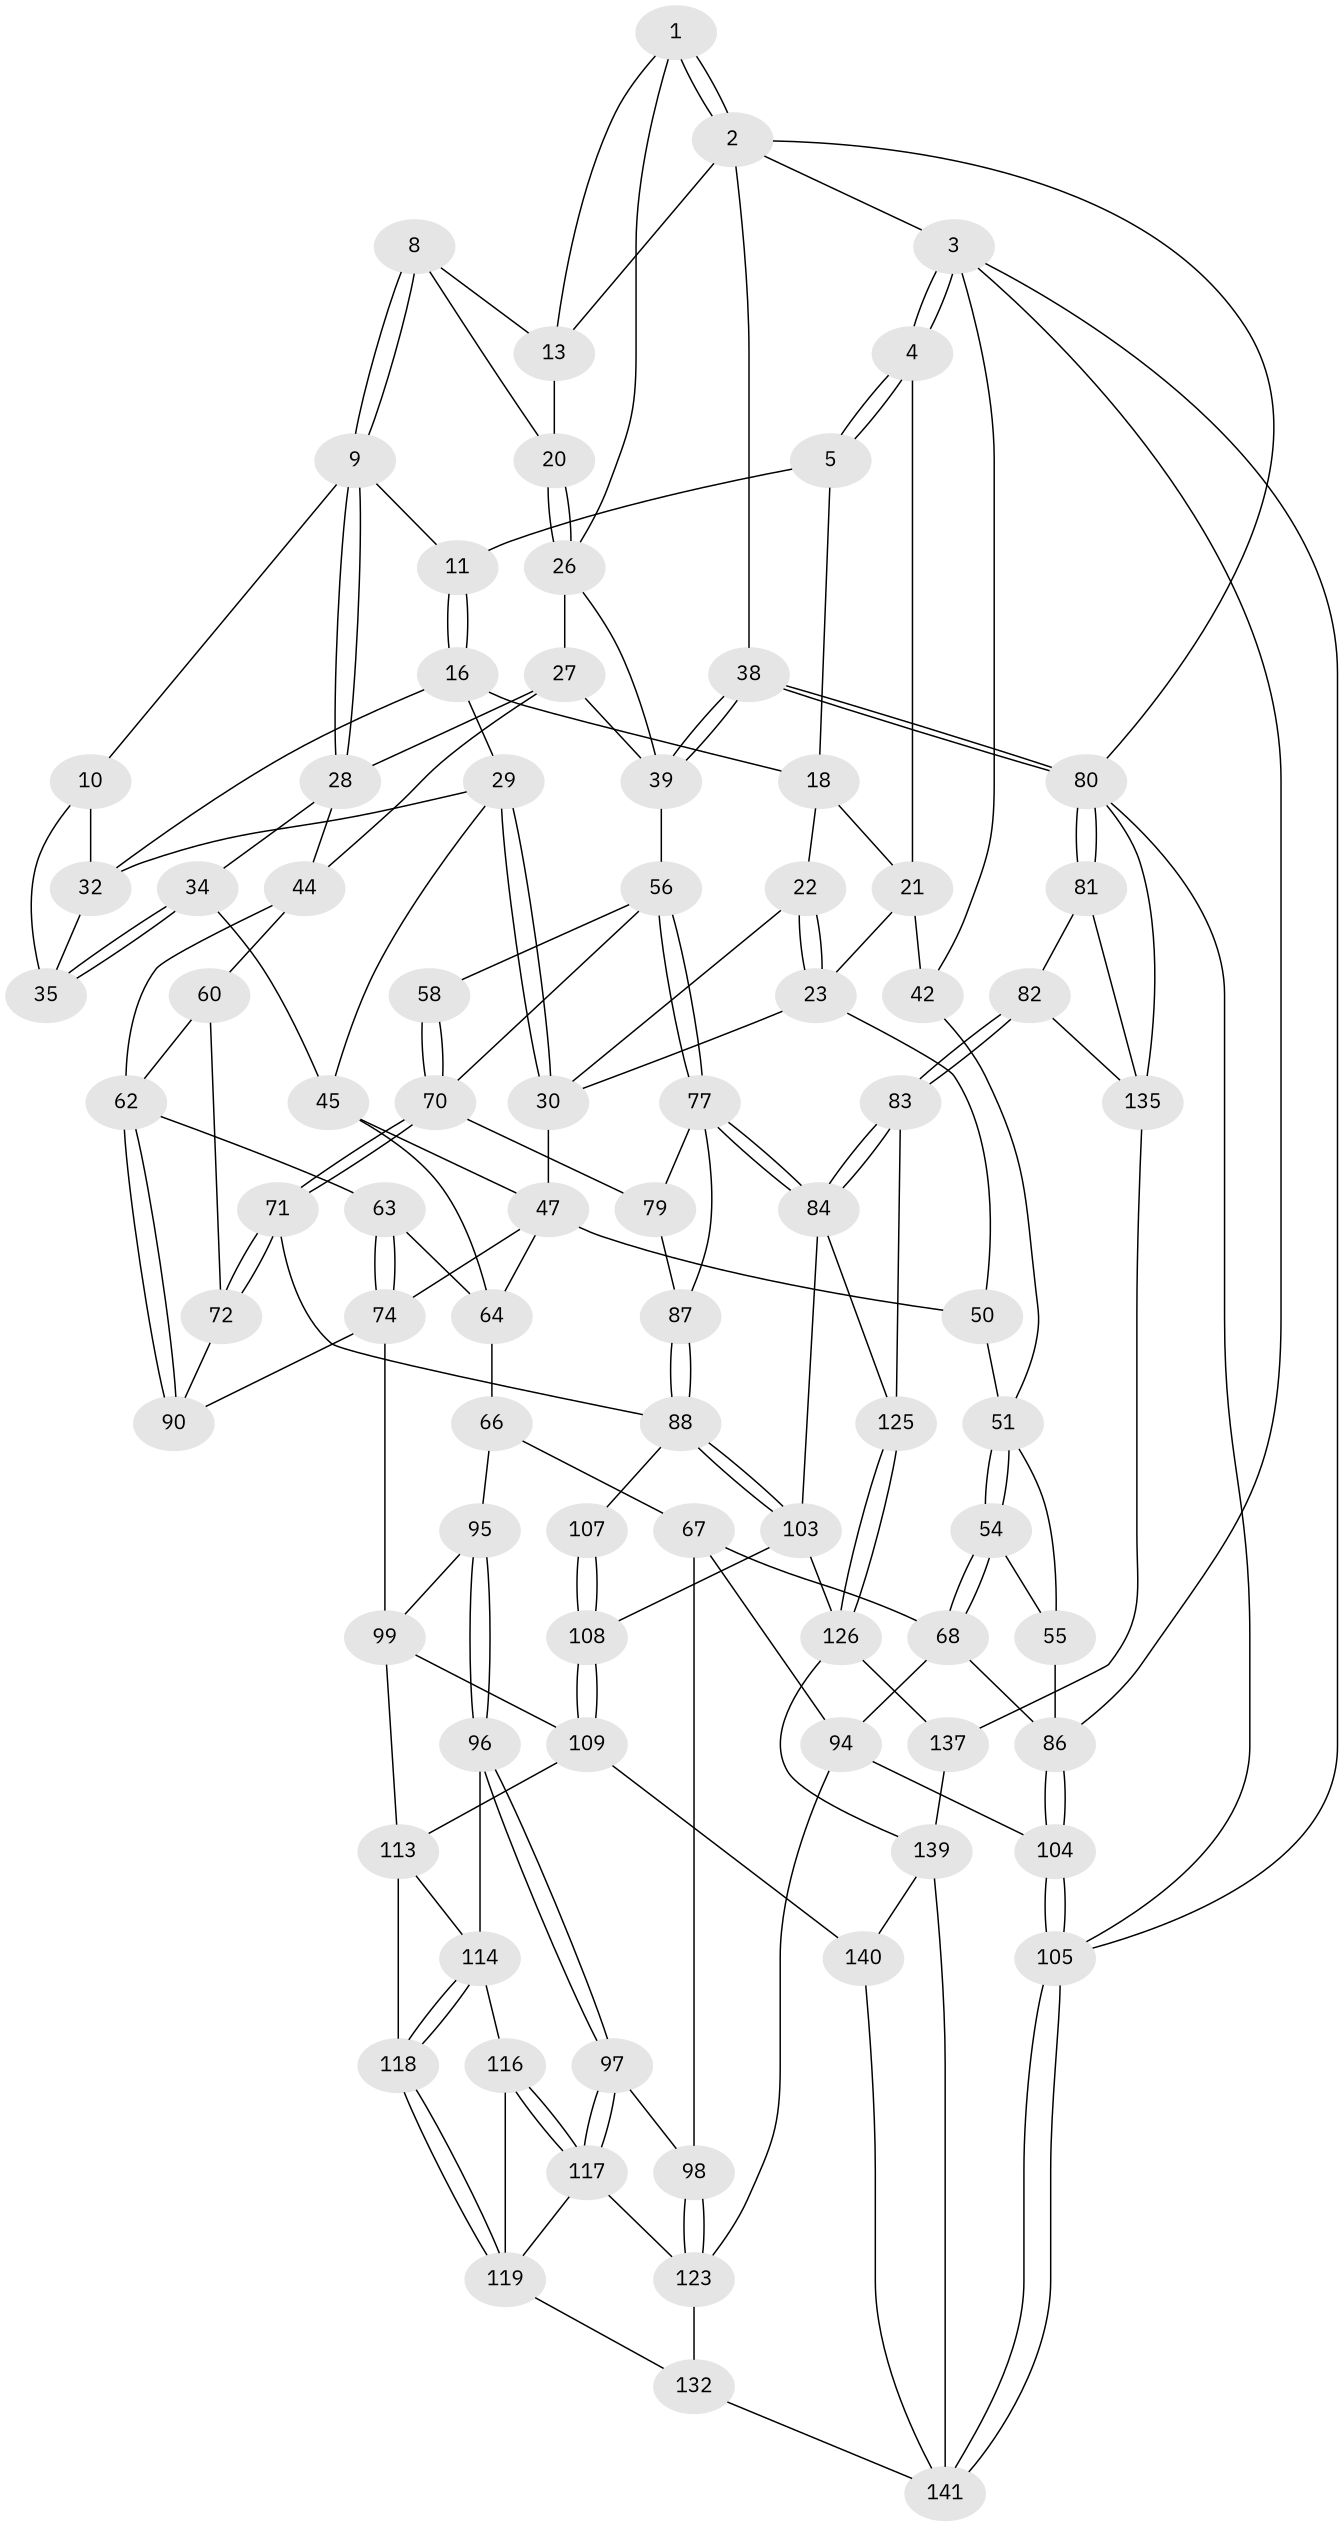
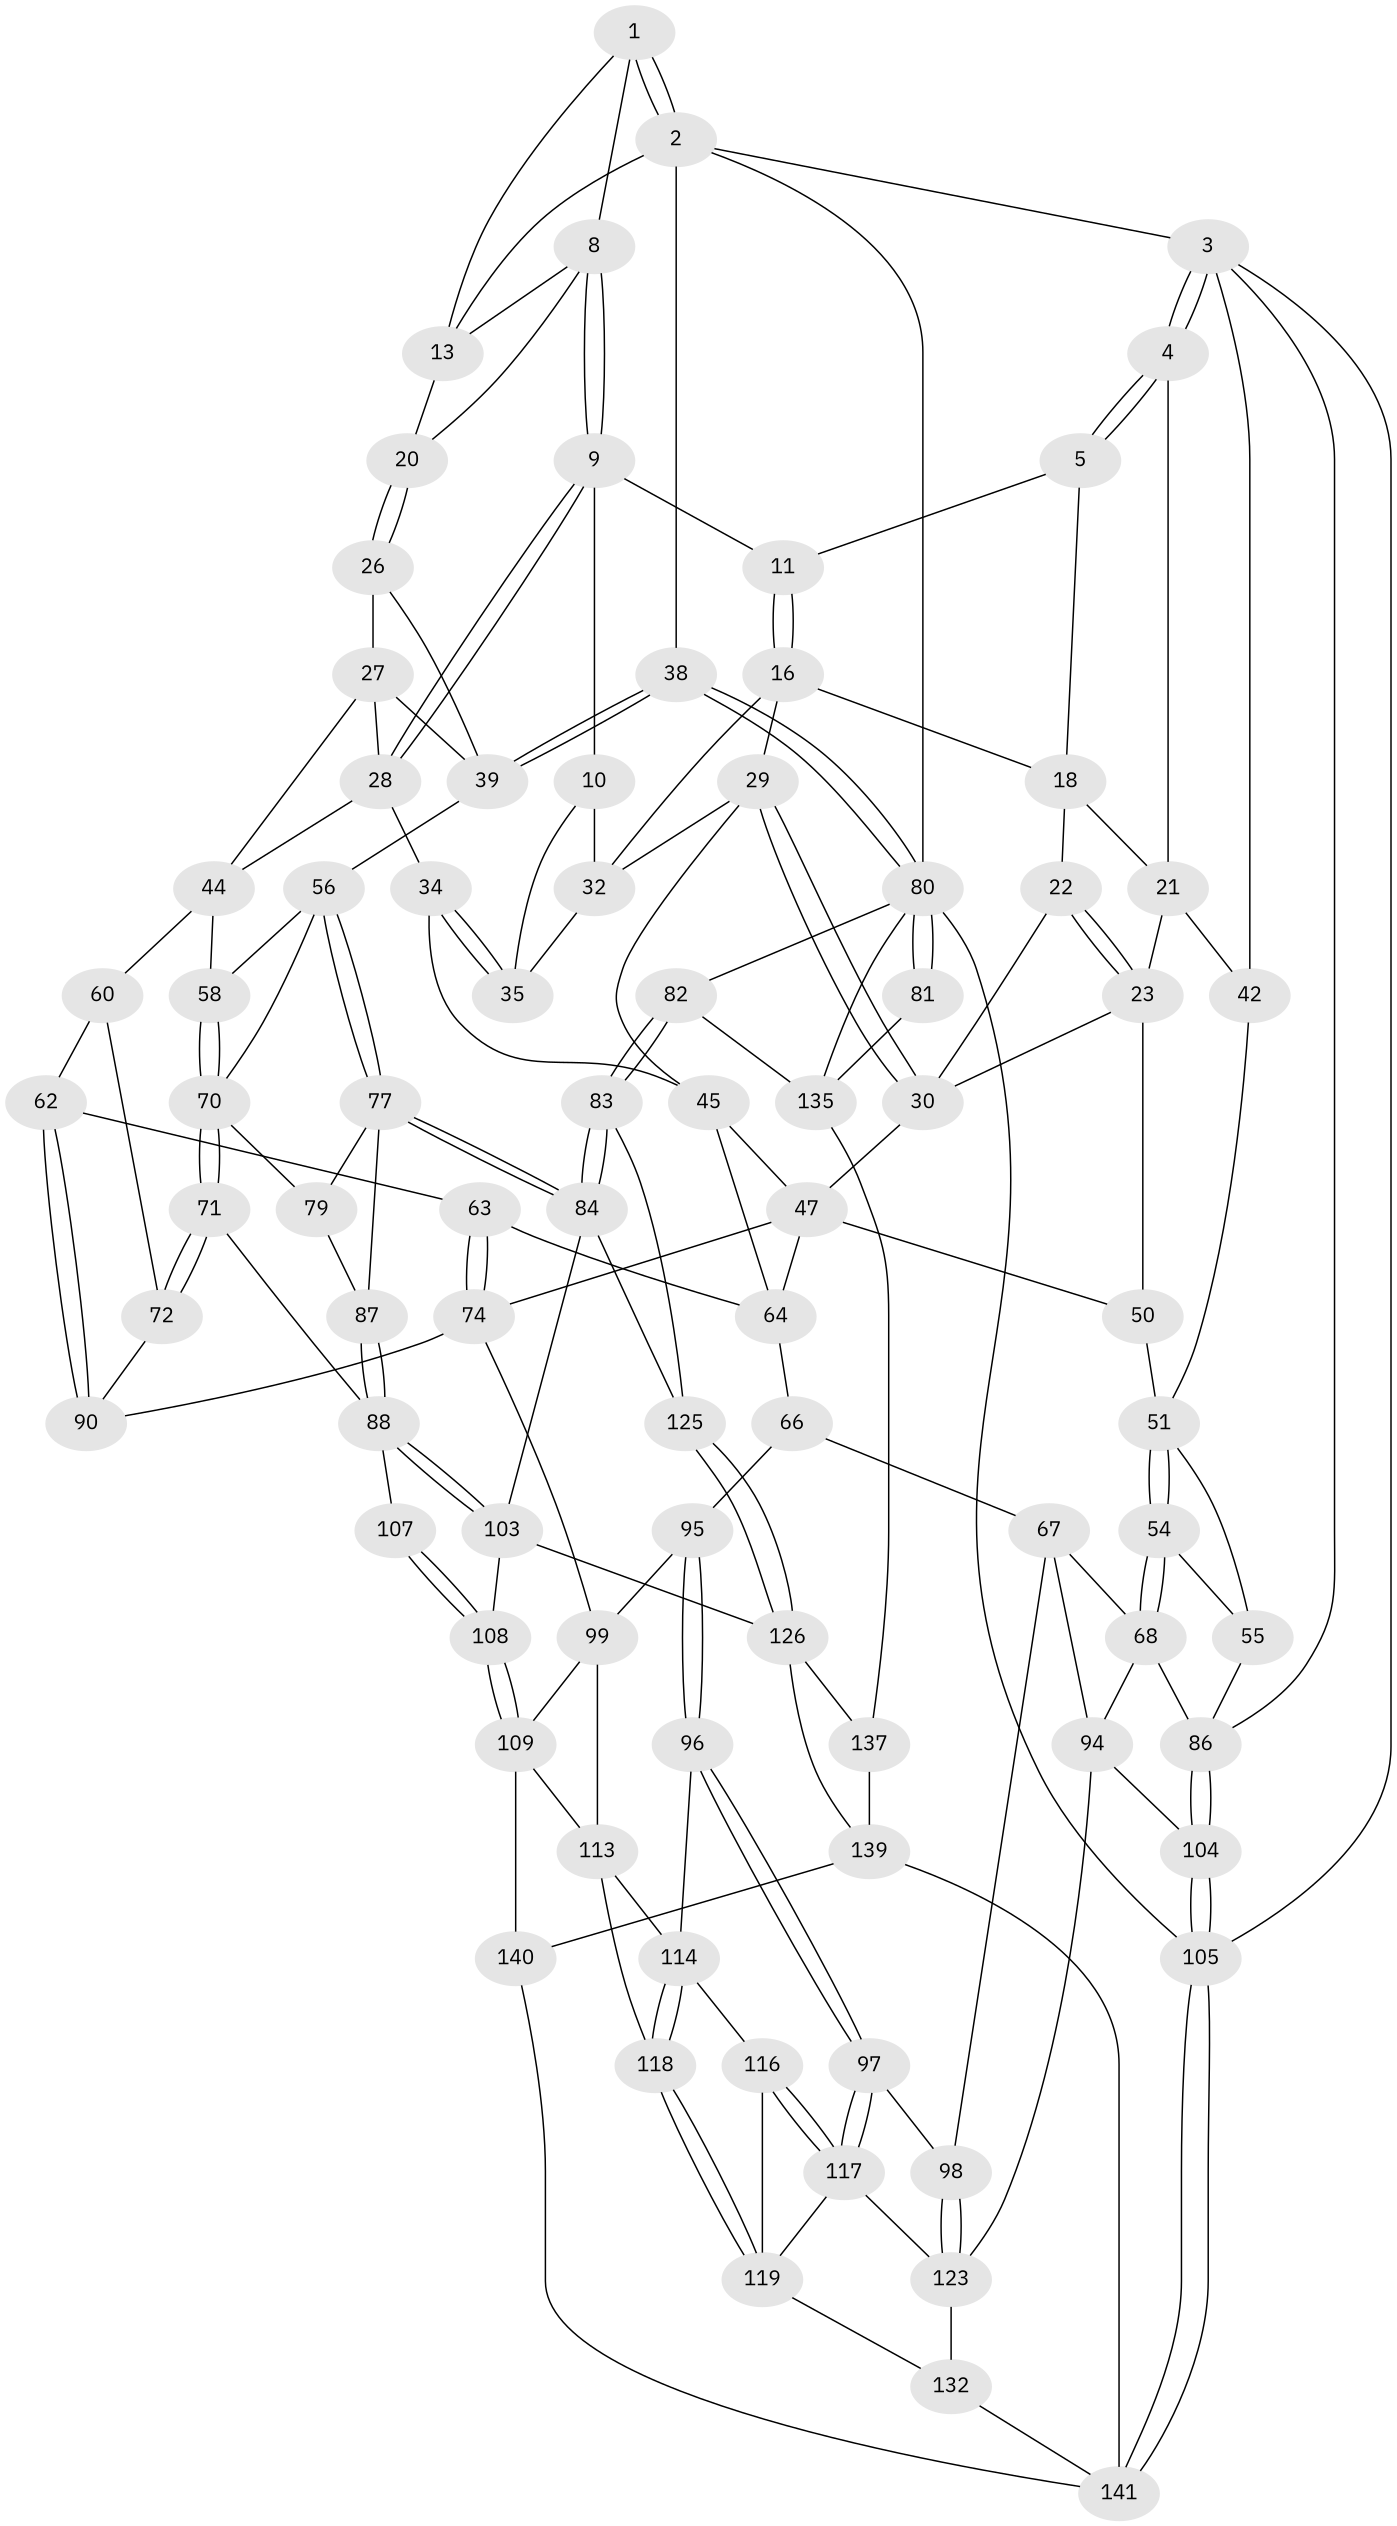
edge "1" -- "26": now "1" -- "8"
edge "81" -- "82": now "80" -- "82"
edge "44" -- "62": now "44" -- "58"
